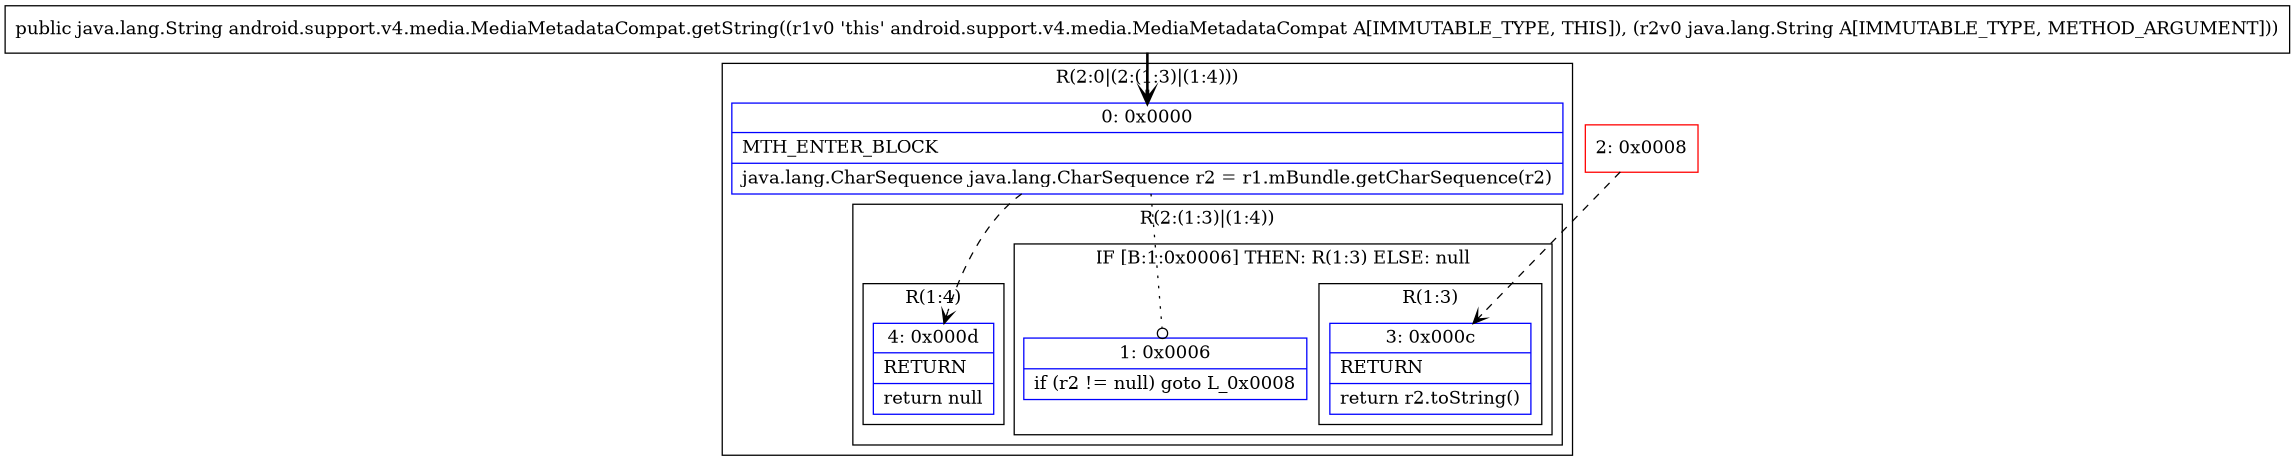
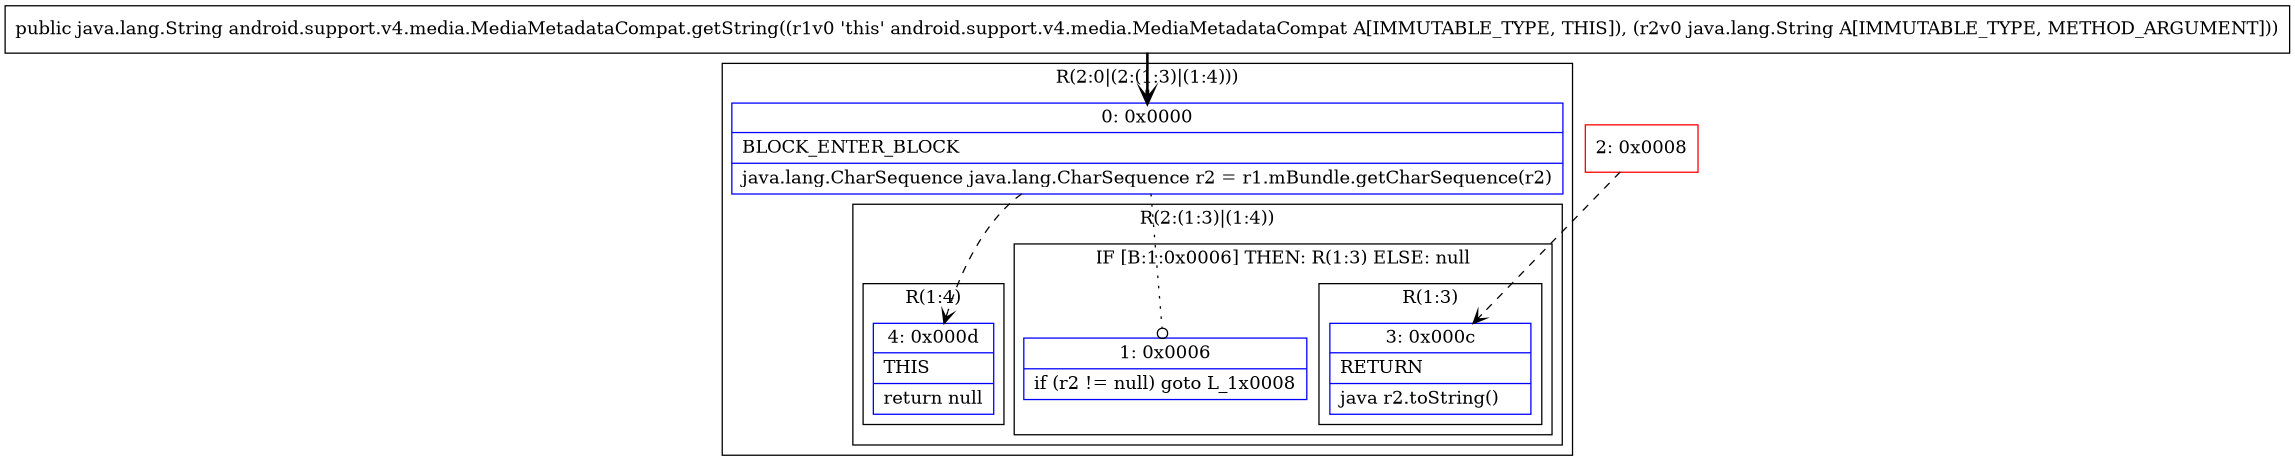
node "0: 0x0000": text "MTH_ENTER_BLOCK" -> "BLOCK_ENTER_BLOCK"
node "4: 0x000d": text "RETURN" -> "THIS"
node "1: 0x0006": text "if (r2 != null) goto L_0x0008" -> "if (r2 != null) goto L_1x0008"
node "3: 0x000c": text "return r2.toString()" -> "java r2.toString()"
